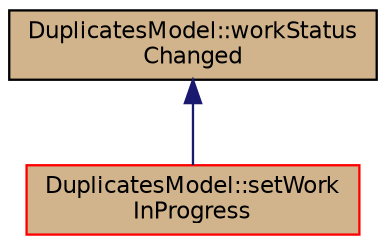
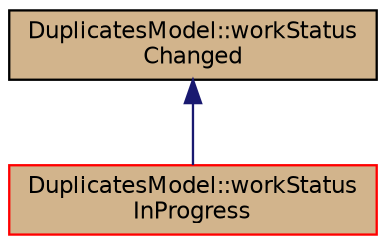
node "DuplicatesModel::setWork InProgress": label "DuplicatesModel::setWork InProgress" -> "DuplicatesModel::workStatus InProgress"
